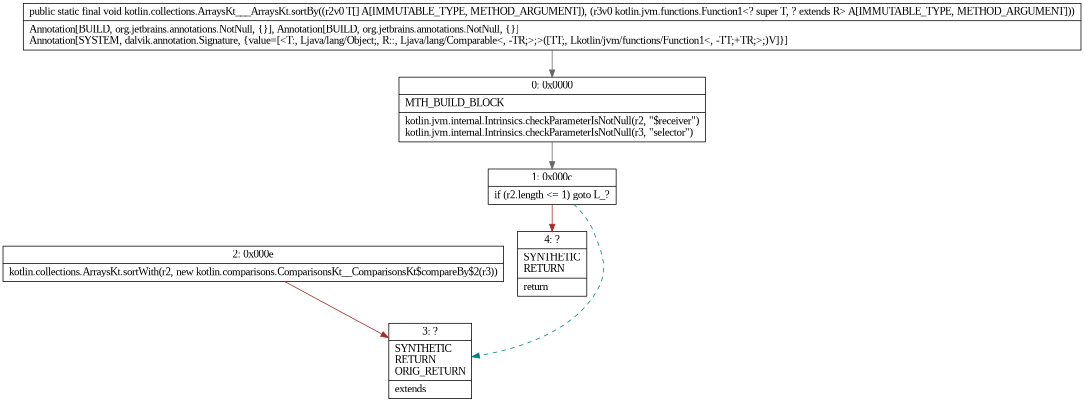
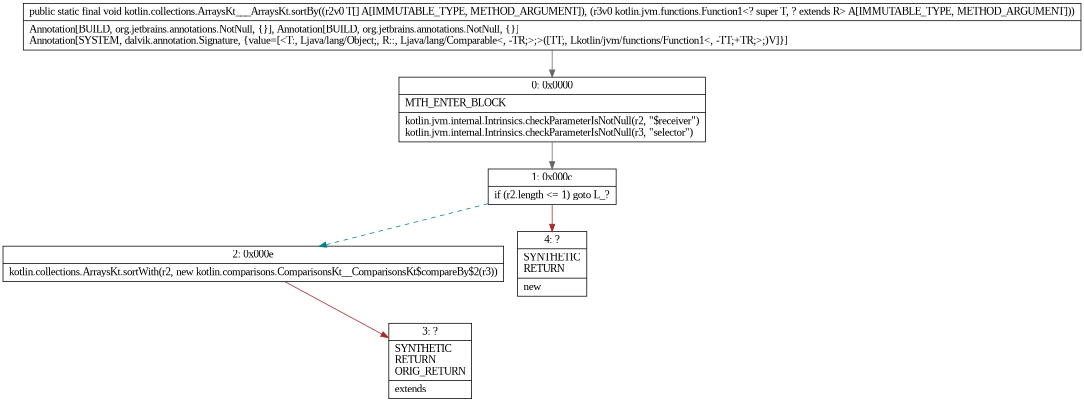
node "0: 0x0000": text "MTH_BUILD_BLOCK" -> "MTH_ENTER_BLOCK"
node "4: ?": text "return" -> "new"
edge "1: 0x000c" -> "3: ?": now "1: 0x000c" -> "2: 0x000e"
